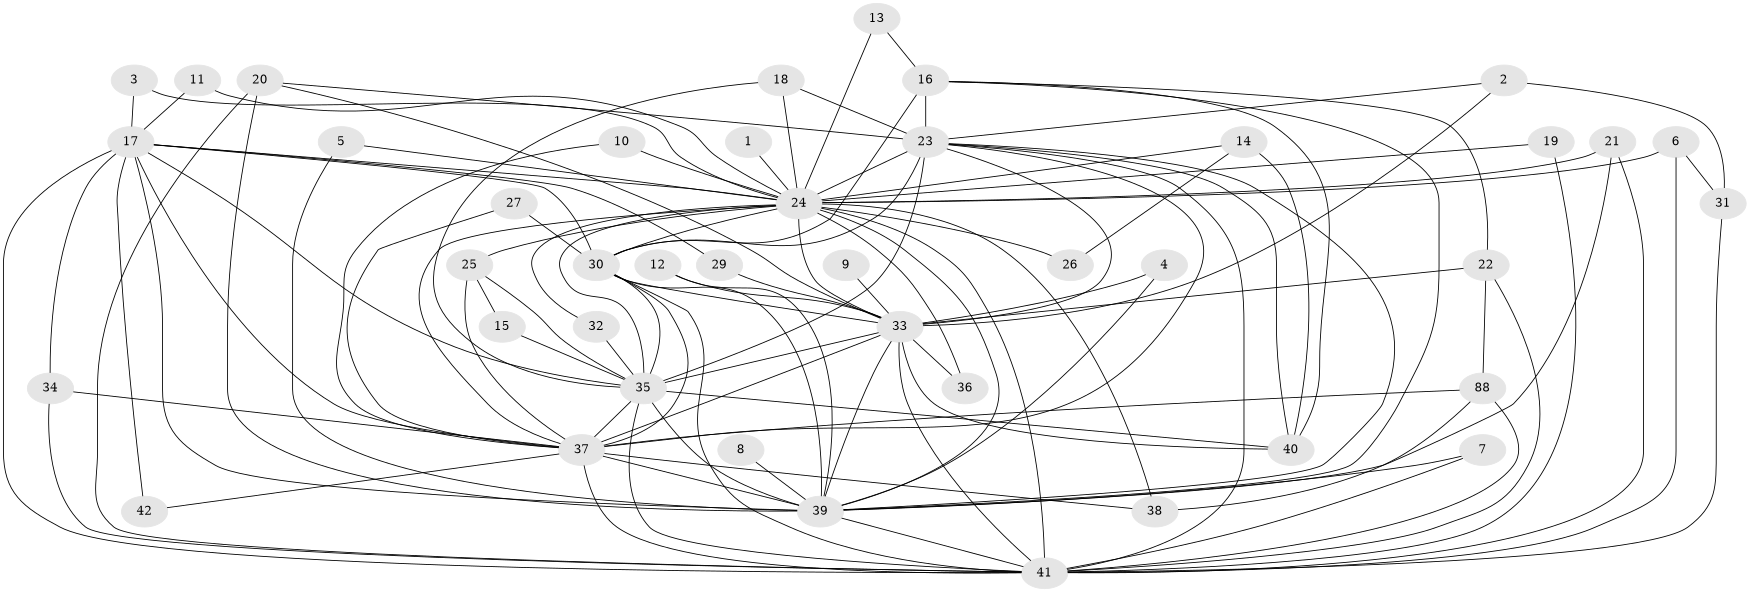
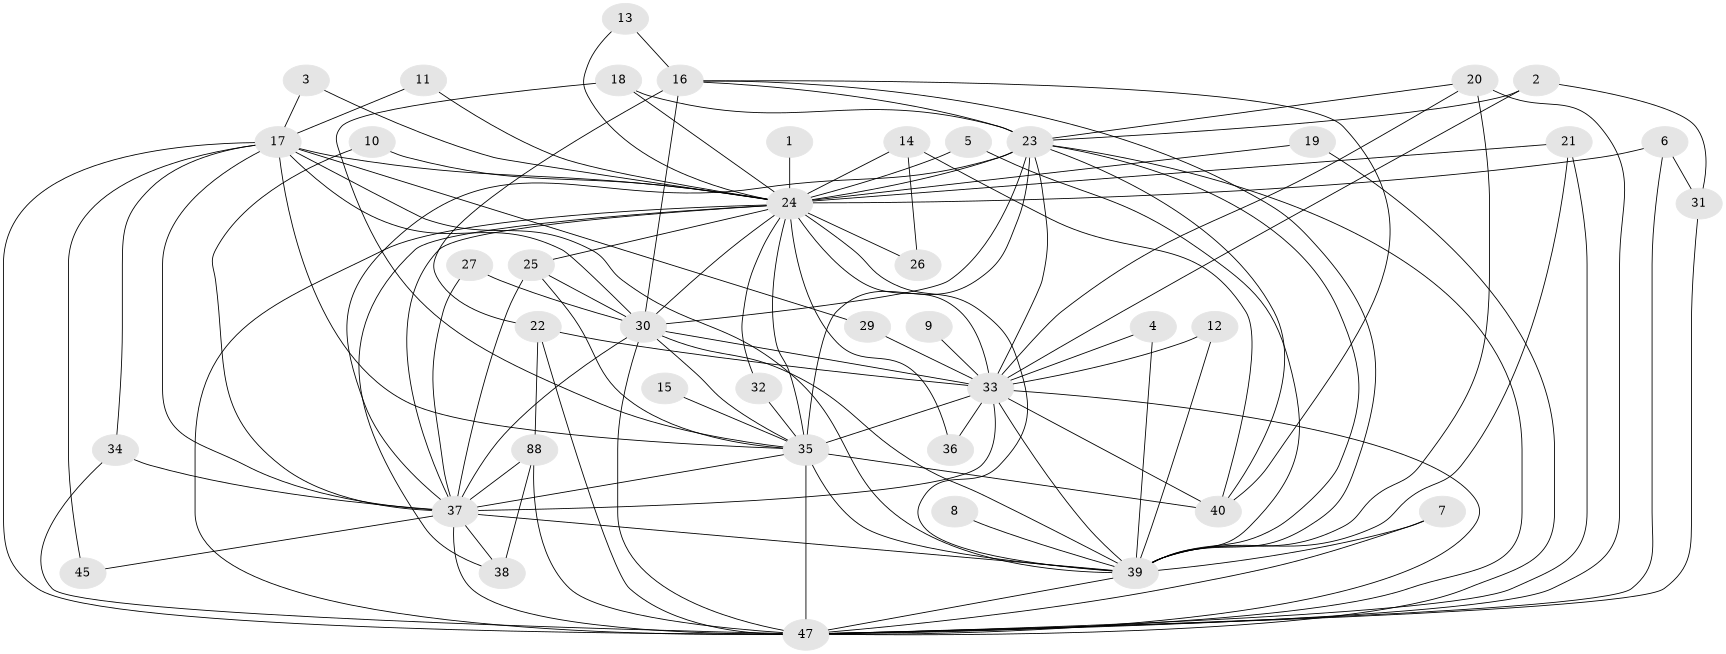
edge "25" -- "15": now "25" -- "30"
node "42": label "42" -> "45"
node "41": label "41" -> "47"
